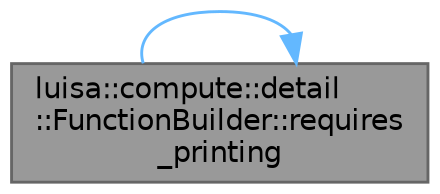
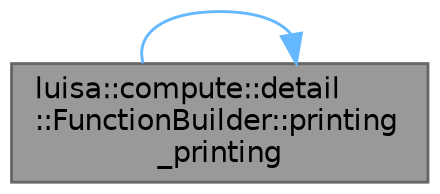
node "luisa::compute::detail ::FunctionBuilder::requires _printing": label "luisa::compute::detail ::FunctionBuilder::requires _printing" -> "luisa::compute::detail ::FunctionBuilder::printing _printing"
